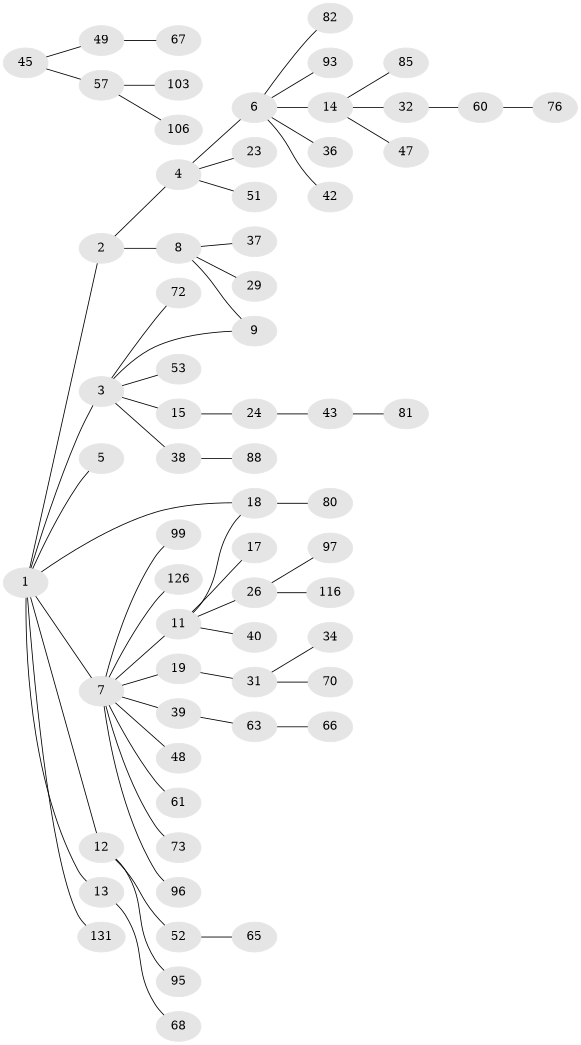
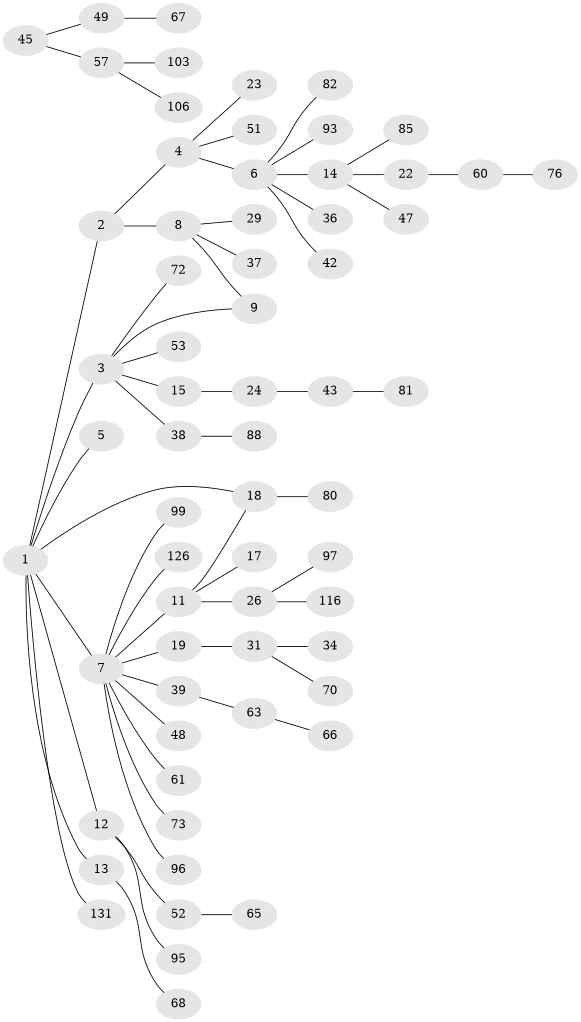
node "32": label "32" -> "22"
node "40": removed
